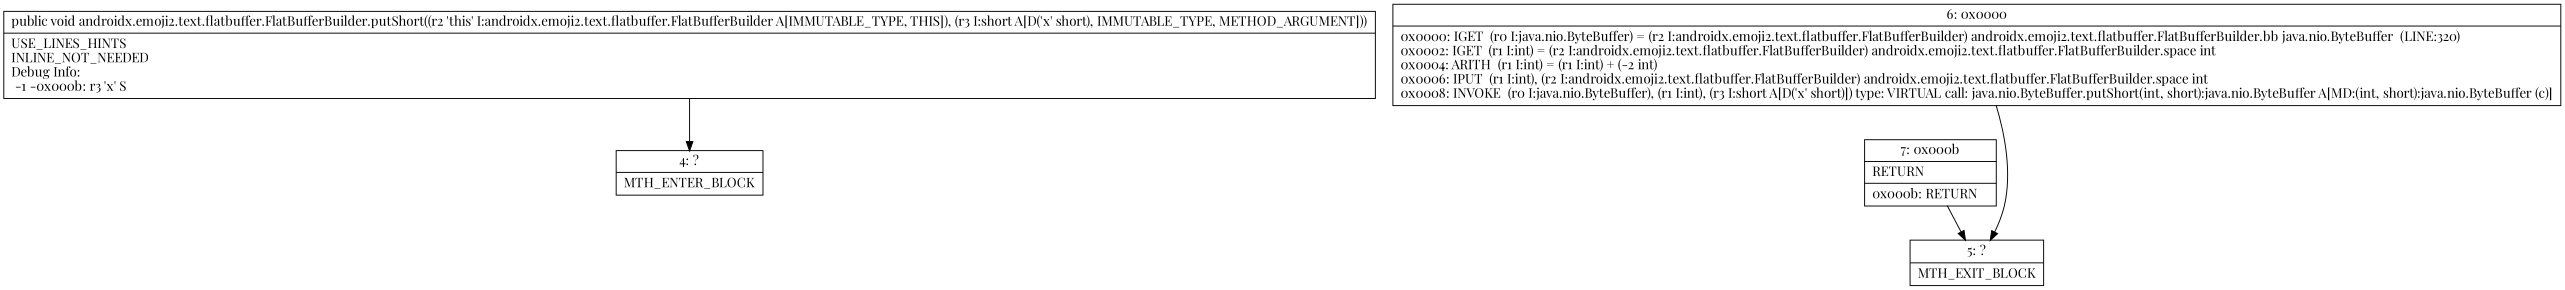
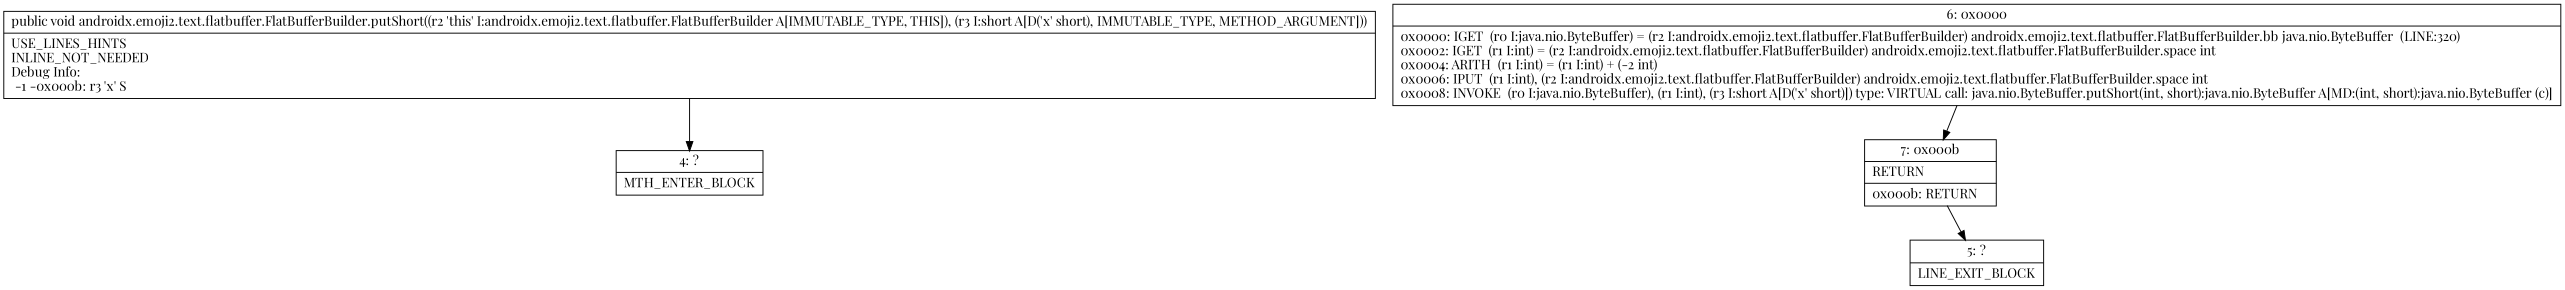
edge "6: 0x0000" -> "5: ?": now "6: 0x0000" -> "7: 0x000b"
node "5: ?": text "MTH_EXIT_BLOCK" -> "LINE_EXIT_BLOCK"
